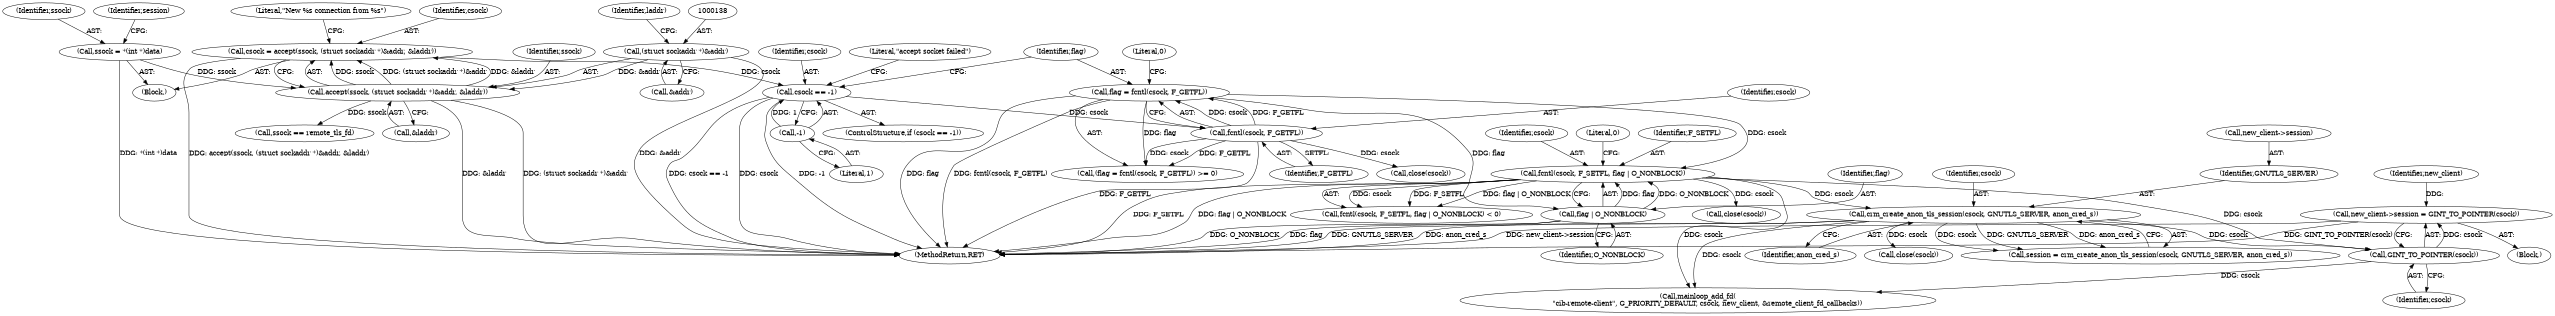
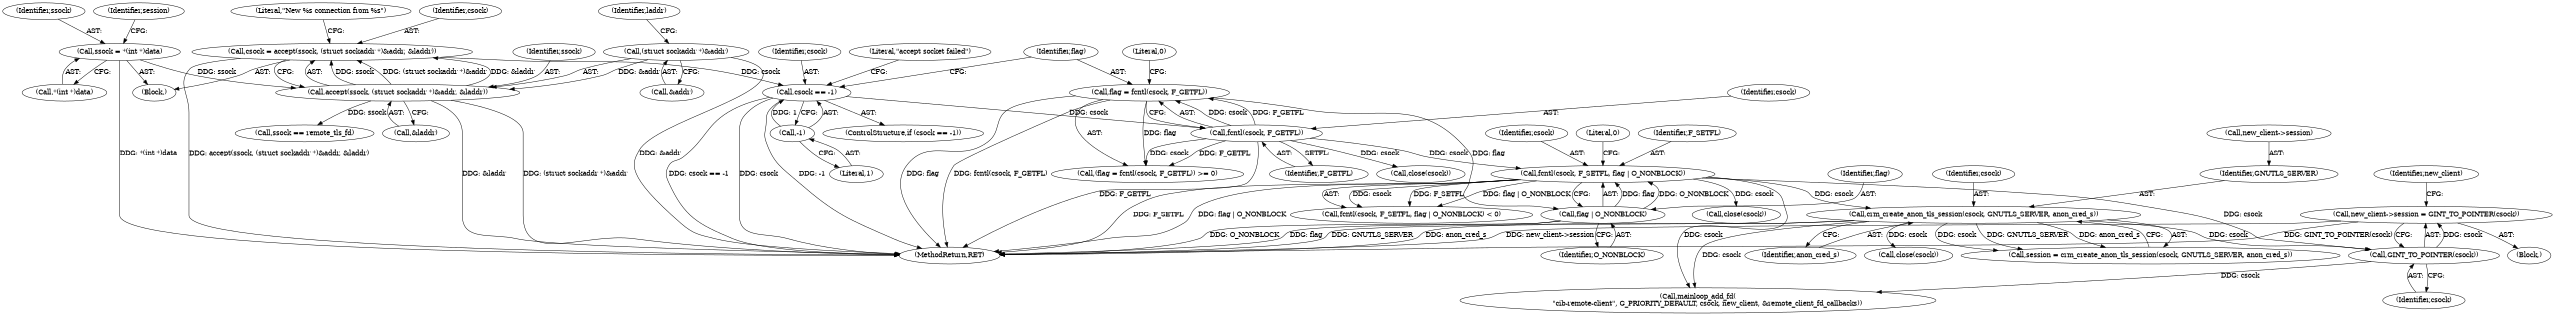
node "1000138": removed
node "(Call,*(int *)data)": added
edge "(Call,flag = fcntl(csock, F_GETFL))" -> "(Call,fcntl(csock, F_SETFL, flag | O_NONBLOCK))": now "(Call,fcntl(csock, F_GETFL))" -> "(Call,fcntl(csock, F_SETFL, flag | O_NONBLOCK))"
edge "(Identifier,new_client)" -> "(Call,new_client->session = GINT_TO_POINTER(csock))": label "DDG: " -> "CFG: "
